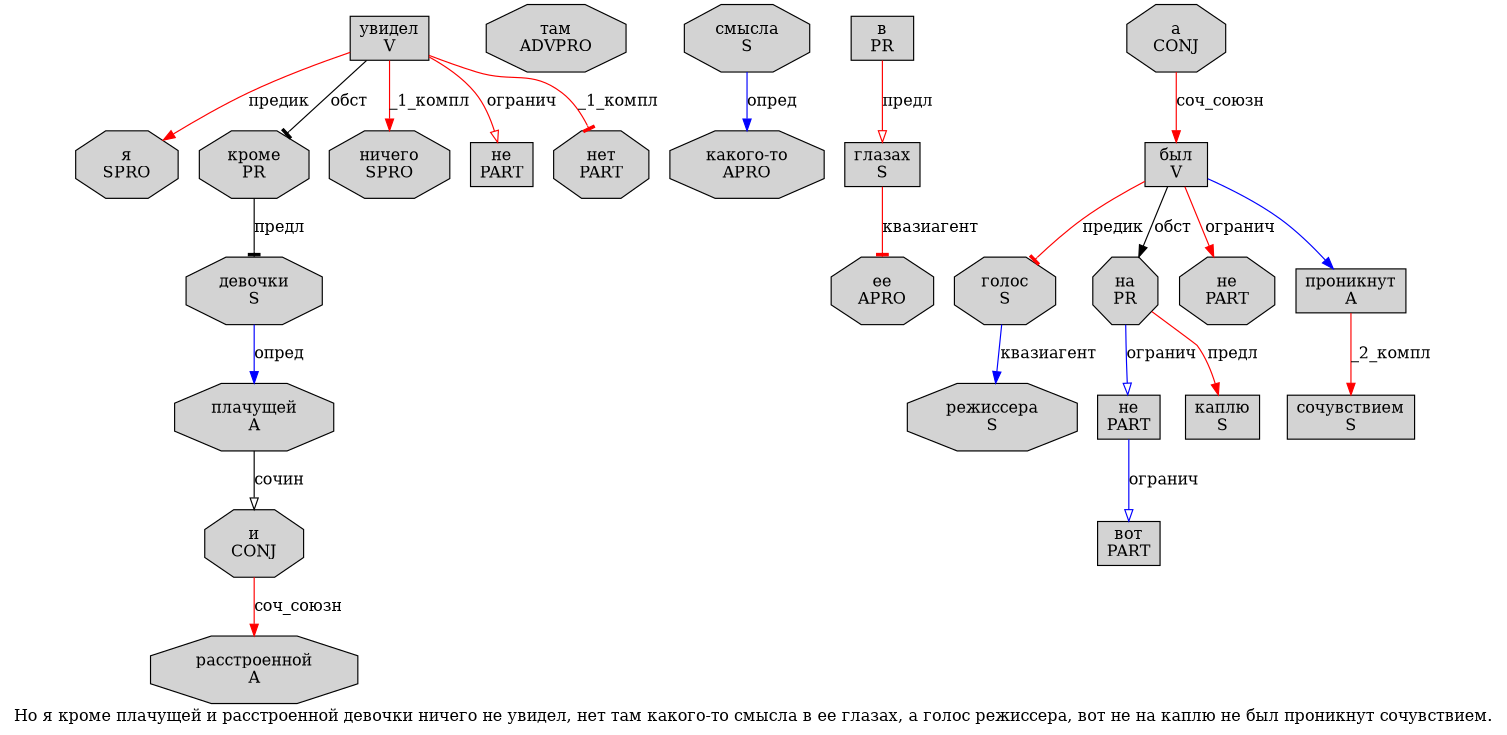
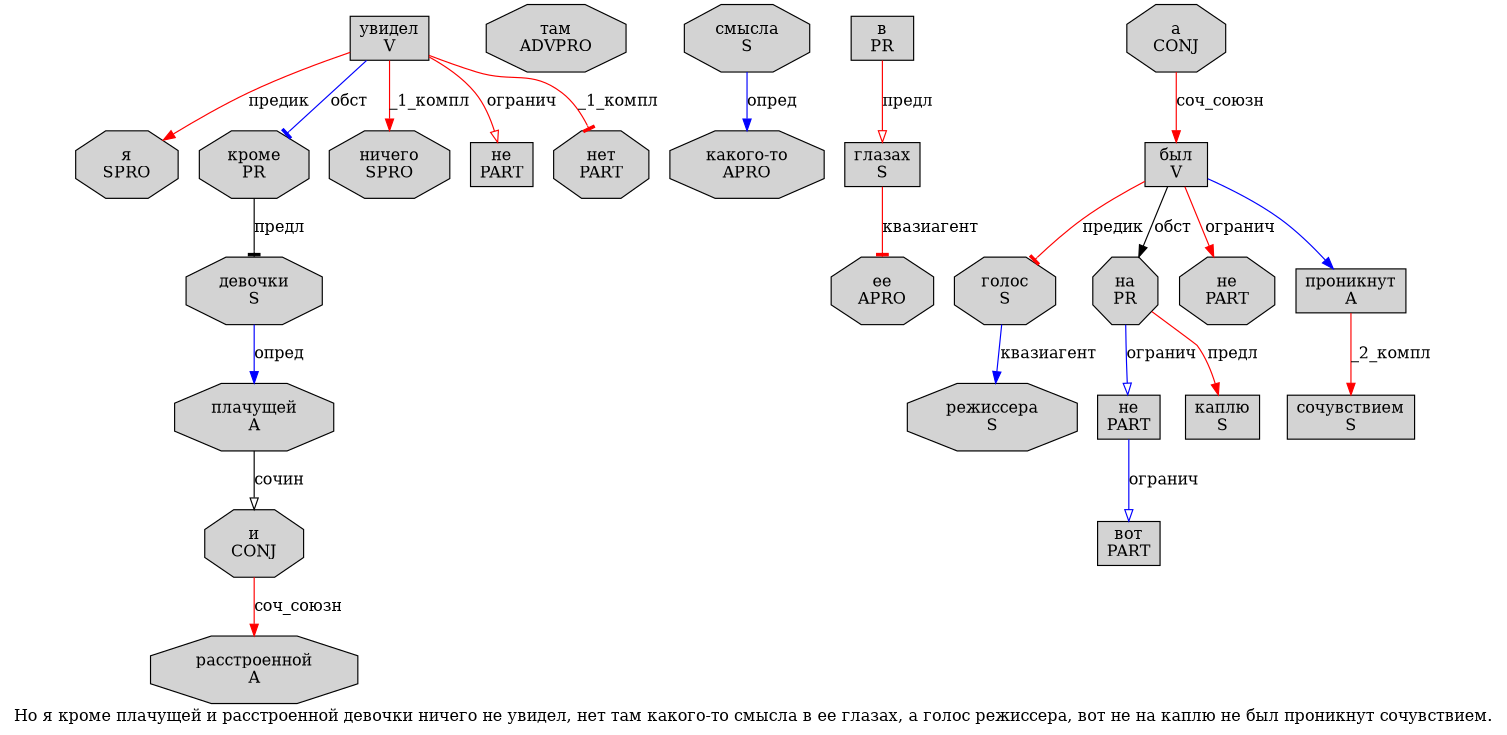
edge "увидел V" -> "кроме PR": color black -> blue
